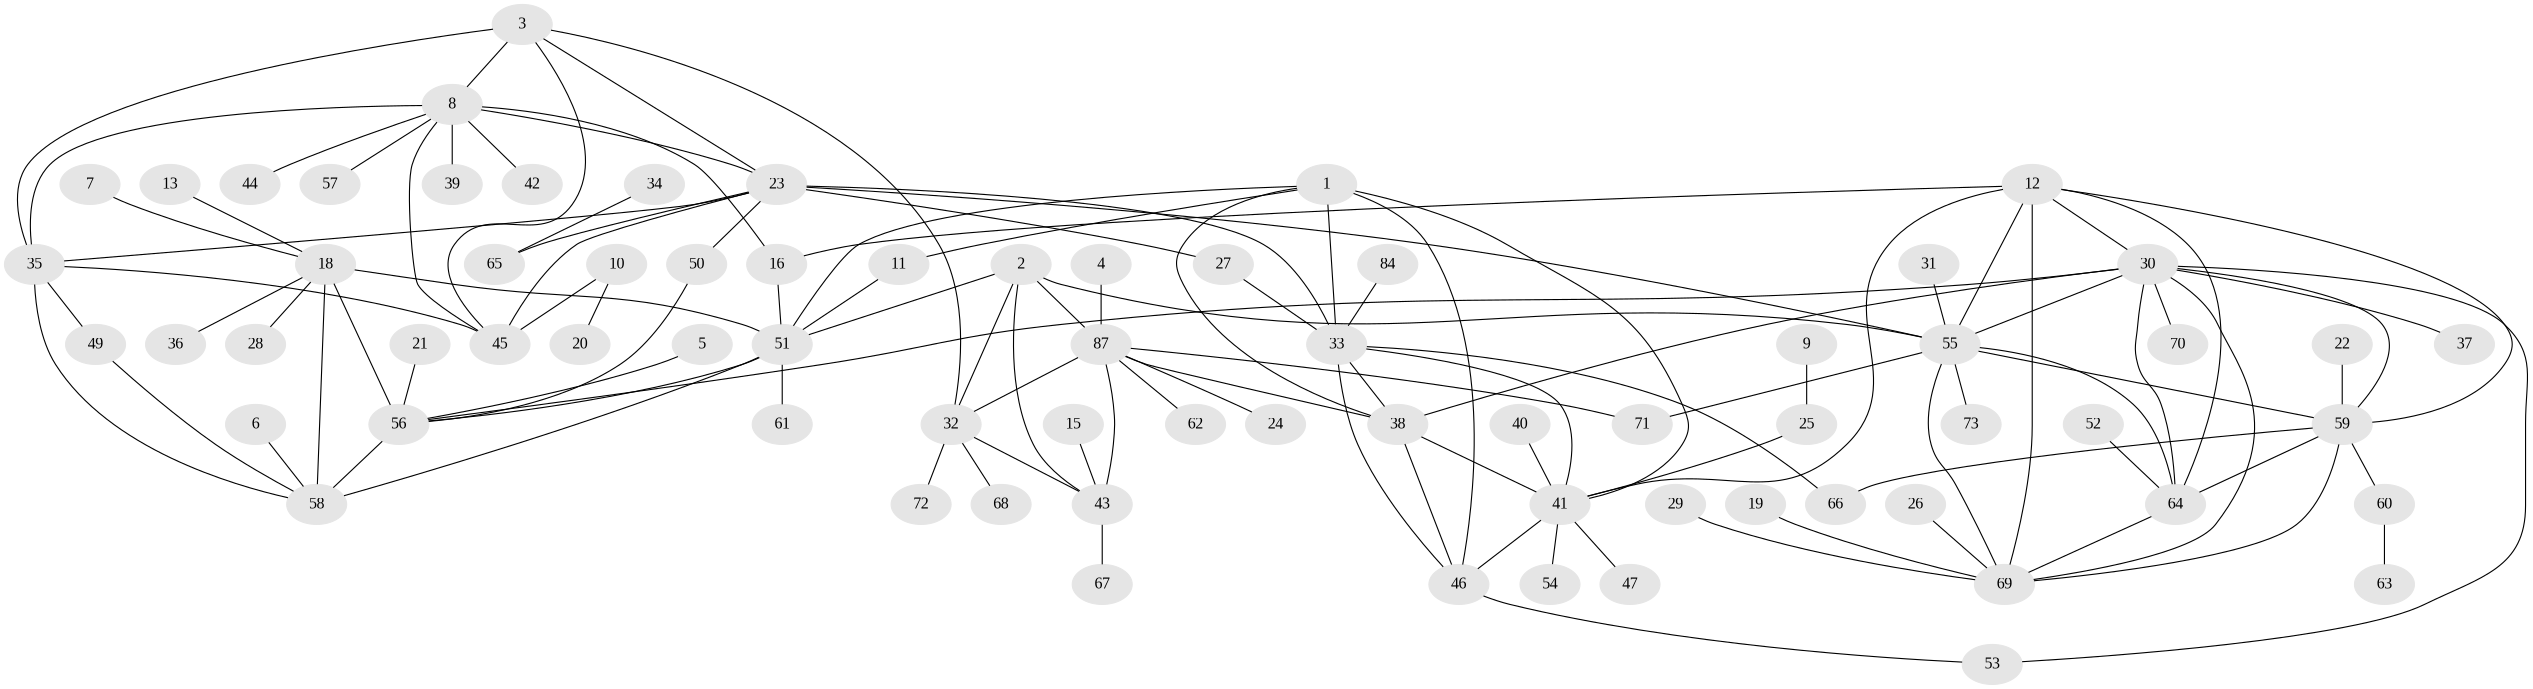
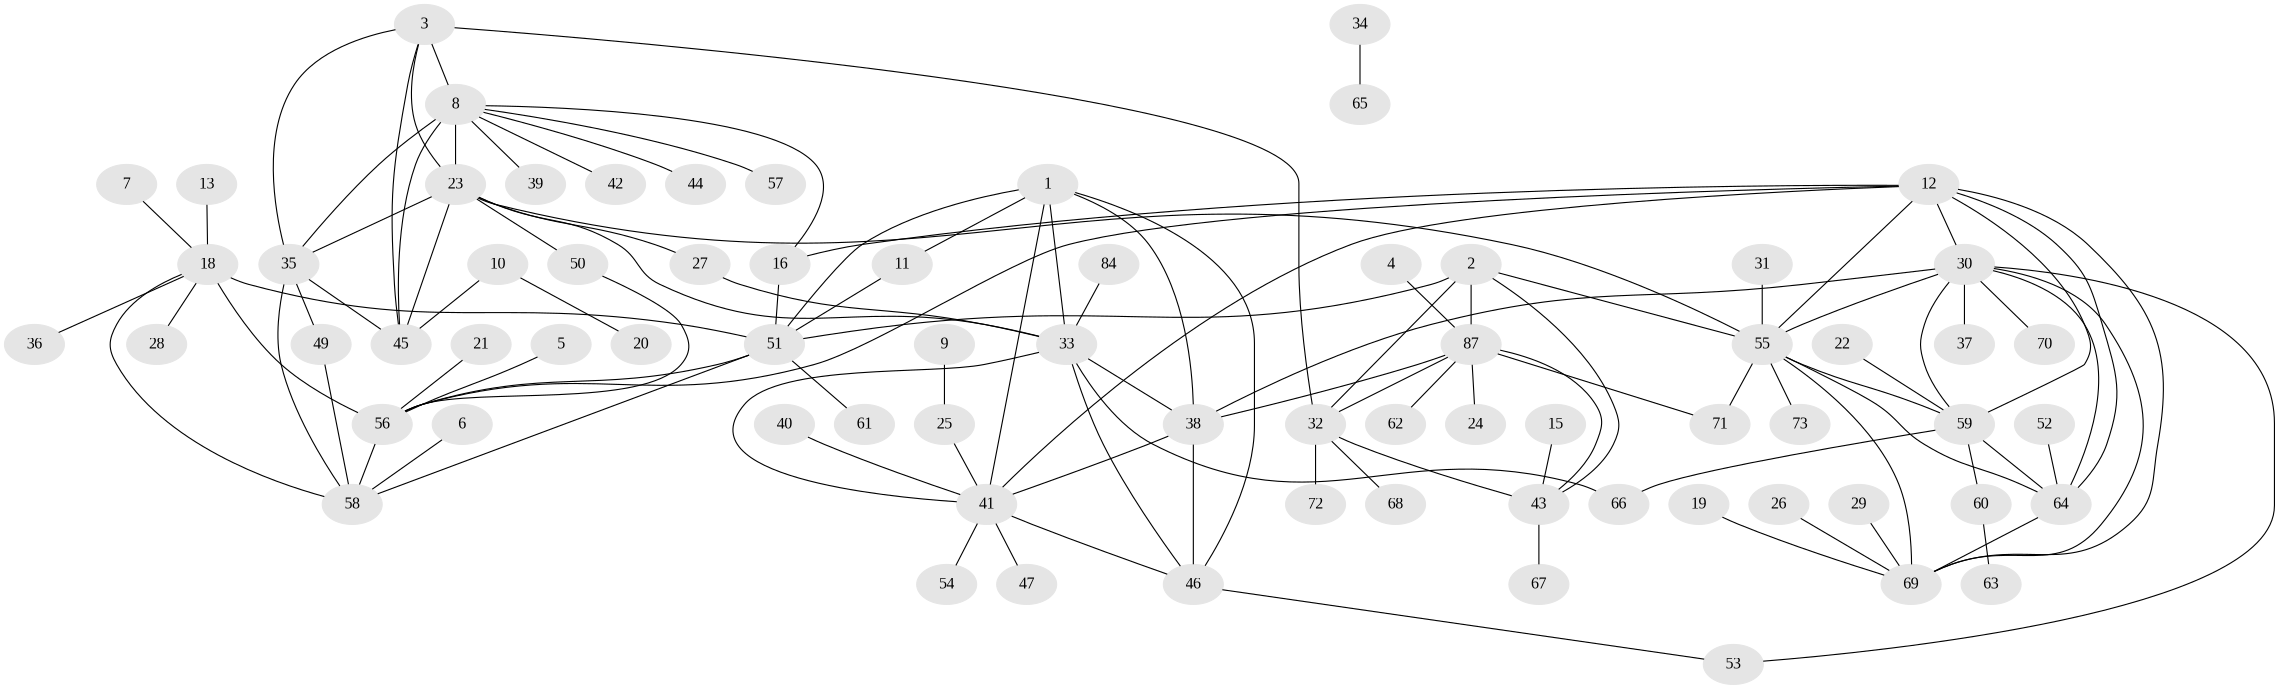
edge "23" -- "65": removed
edge "30" -- "56": now "12" -- "56"
edge "59" -- "69": removed
